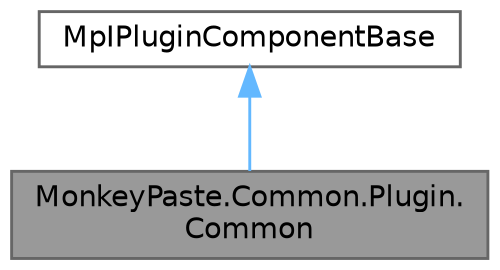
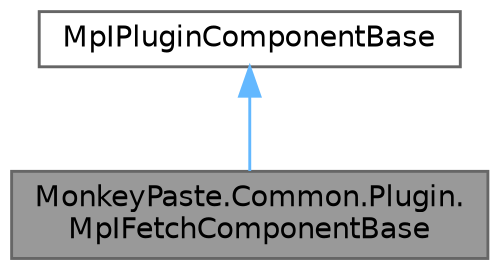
node "MonkeyPaste.Common.Plugin. Common": label "MonkeyPaste.Common.Plugin. Common" -> "MonkeyPaste.Common.Plugin. MpIFetchComponentBase"
